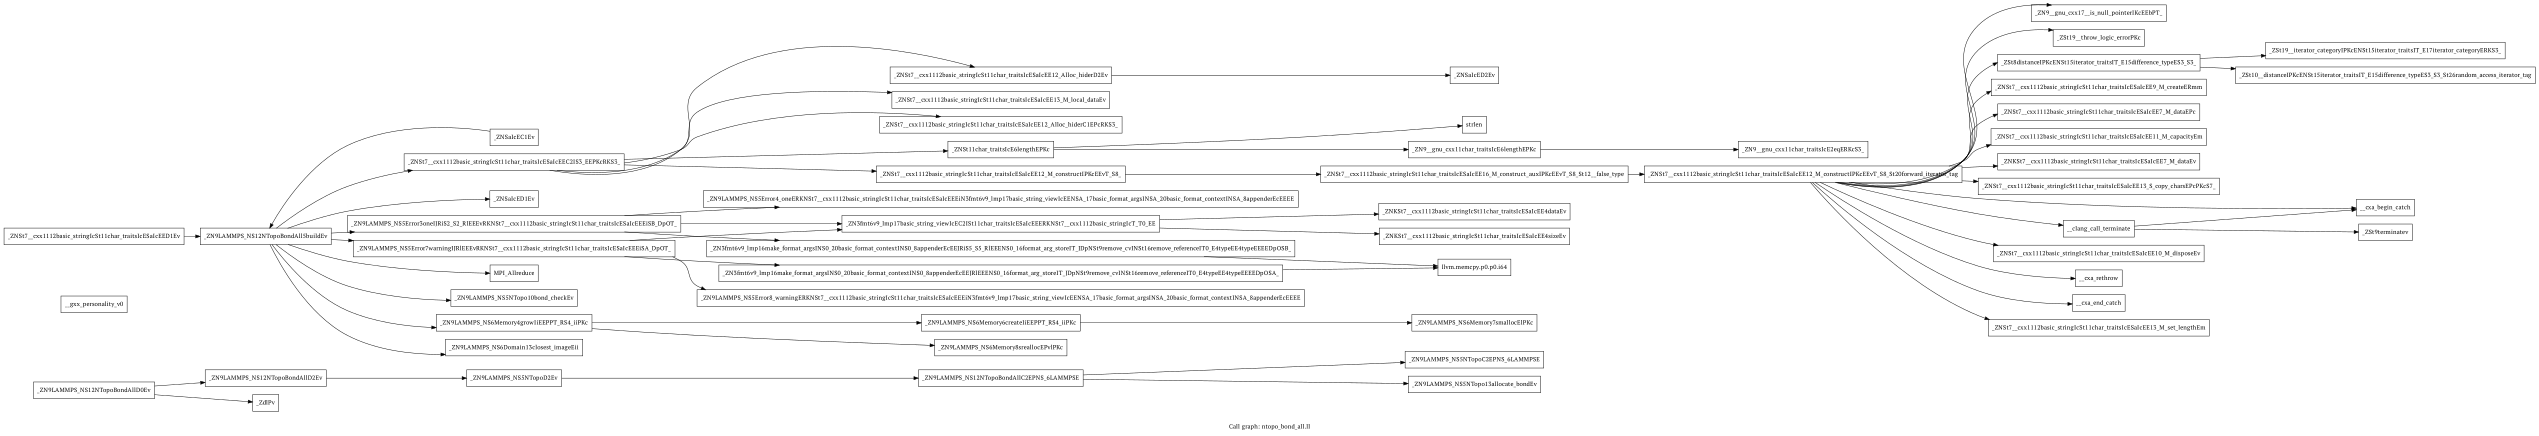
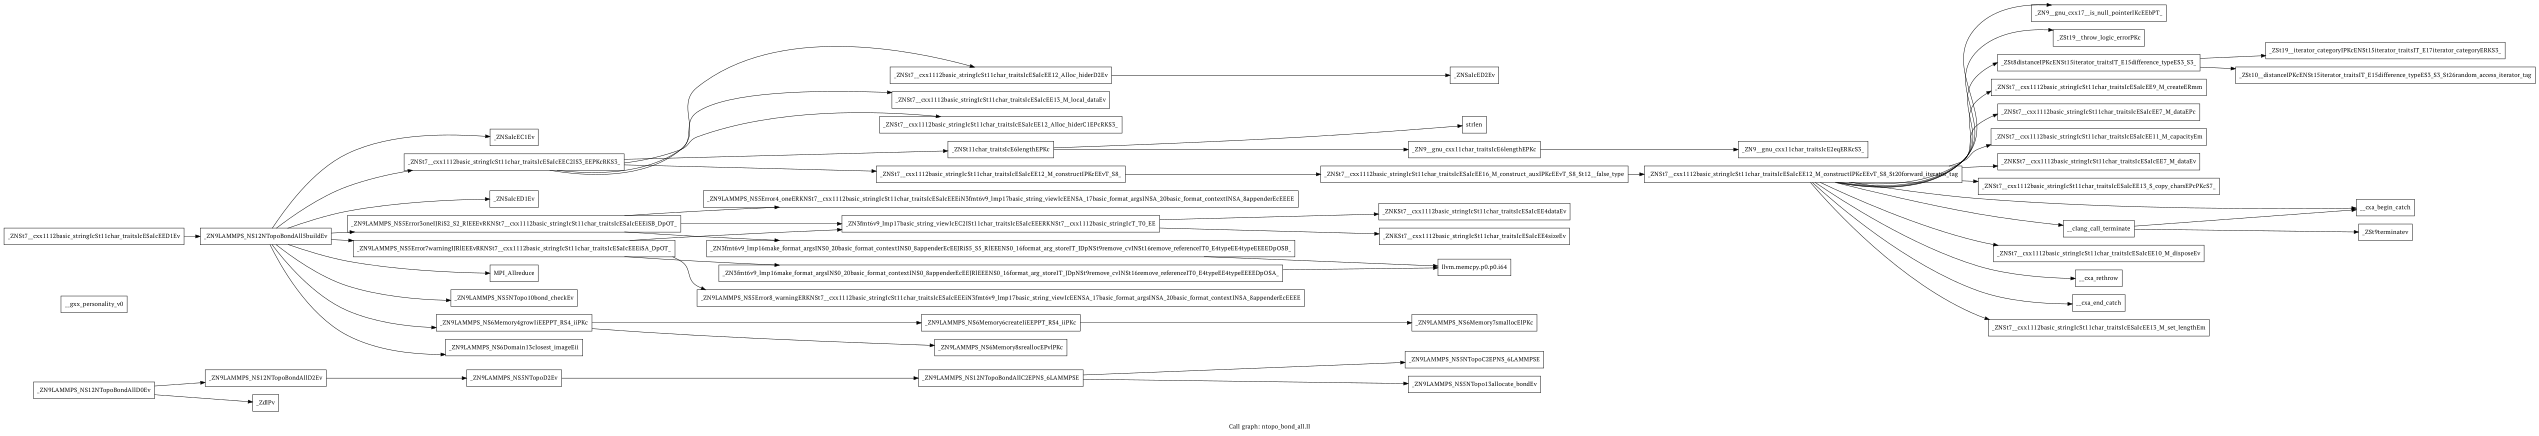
edge "_ZNSaIcEC1Ev" -> "_ZN9LAMMPS_NS12NTopoBondAll5buildEv": reversed
